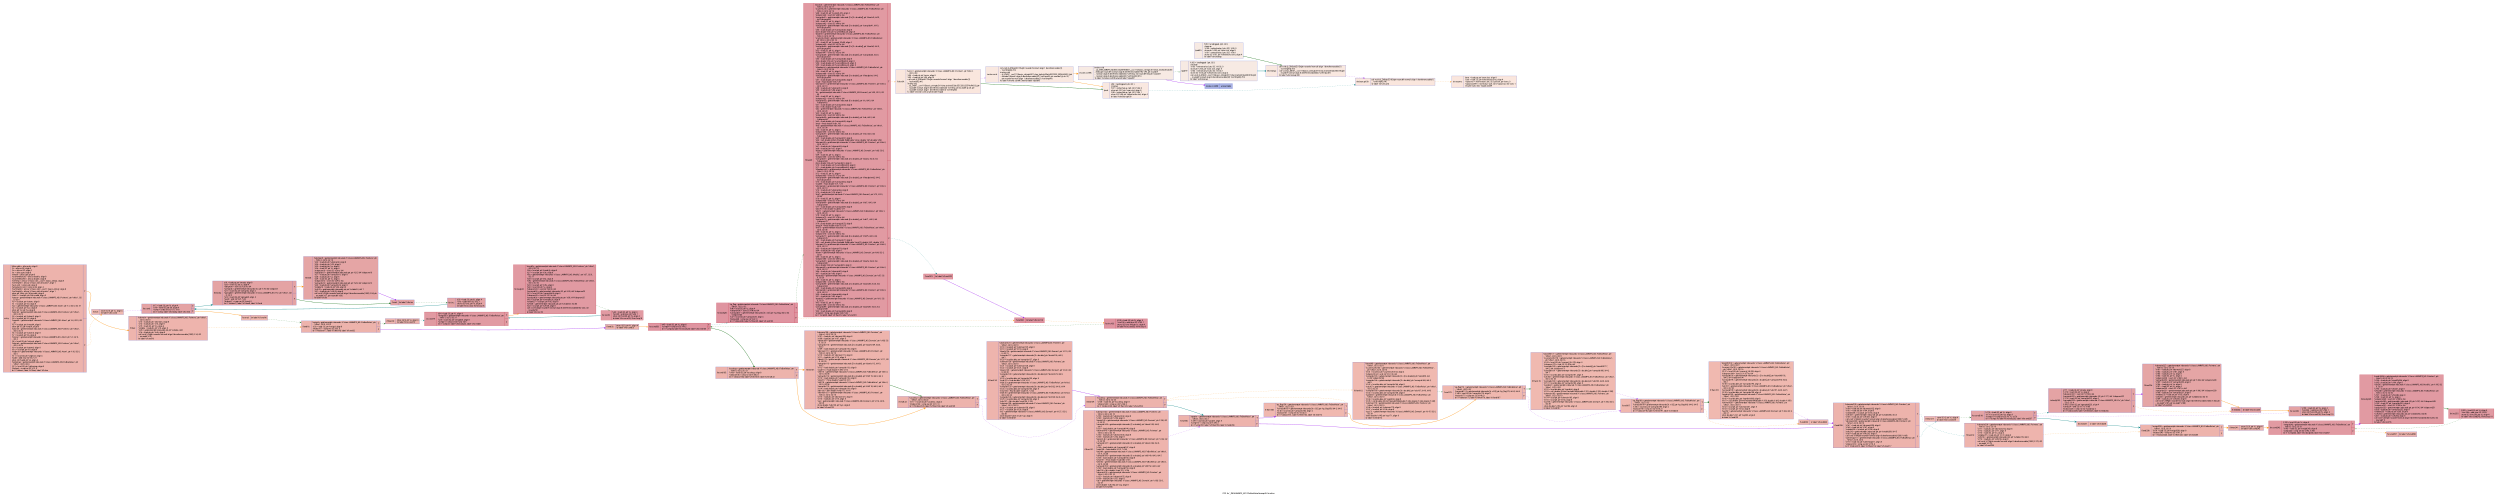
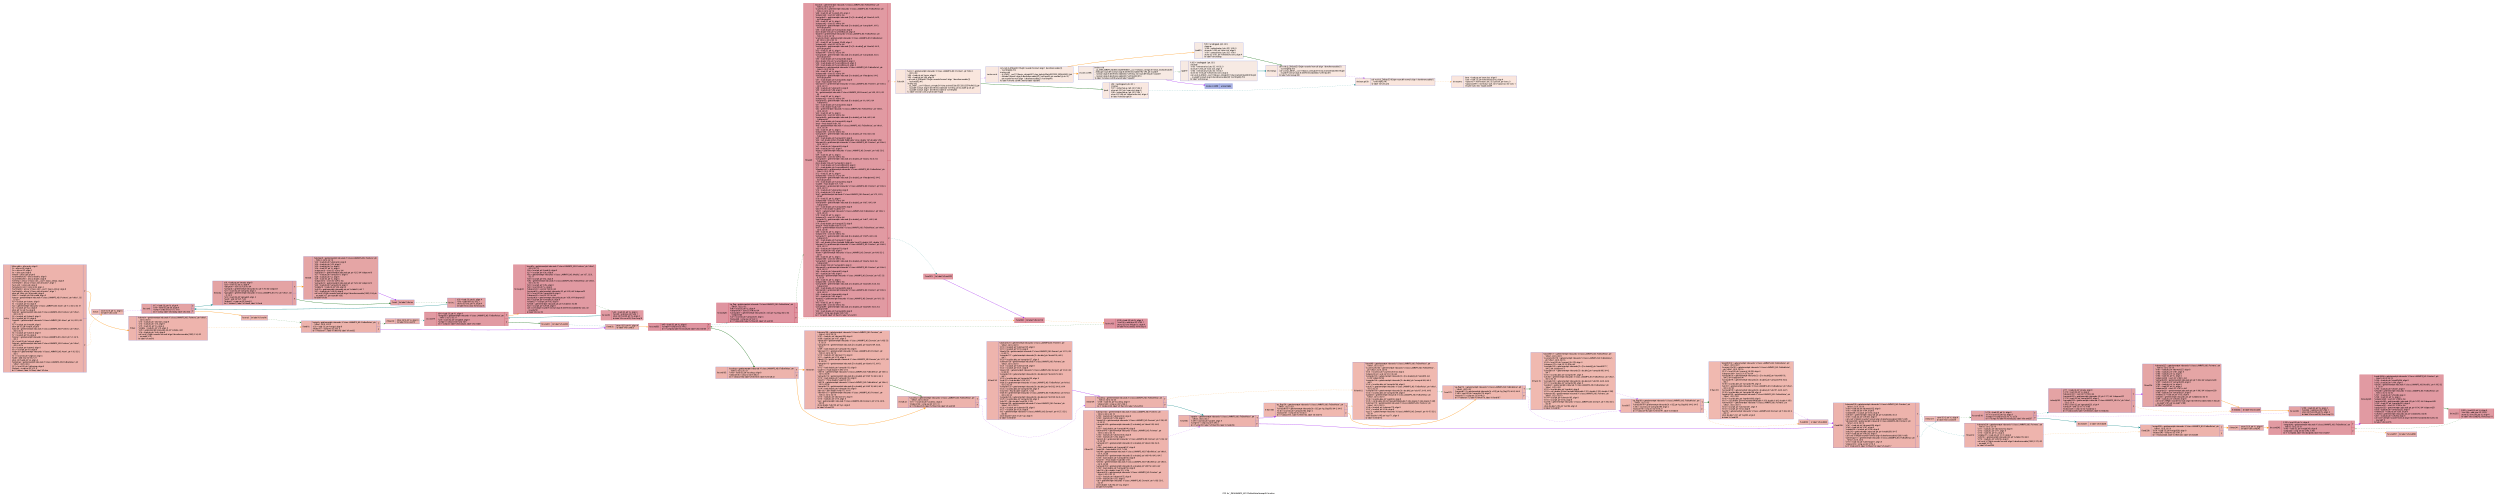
edge "invoke.cont:" -> "lpad:": now "invoke.cont:" -> "lpad95:"
node "for.end31:": added
edge "if.then158:" -> "if.end139:": now "if.then158:" -> "if.then162:"
